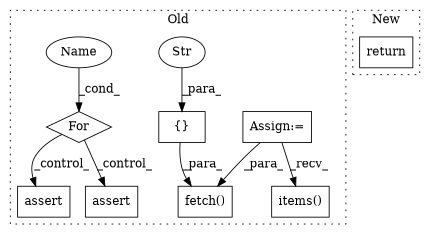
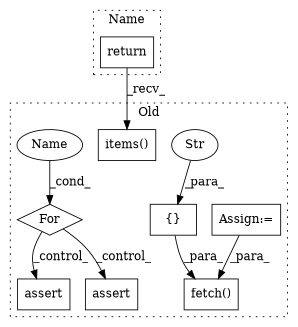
cluster "New": label "New" -> "Name"
edge "Assign:=" -> "items()": now "return" -> "items()"
